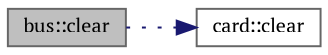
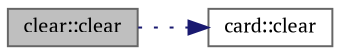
node "bus::clear": label "bus::clear" -> "clear::clear"
